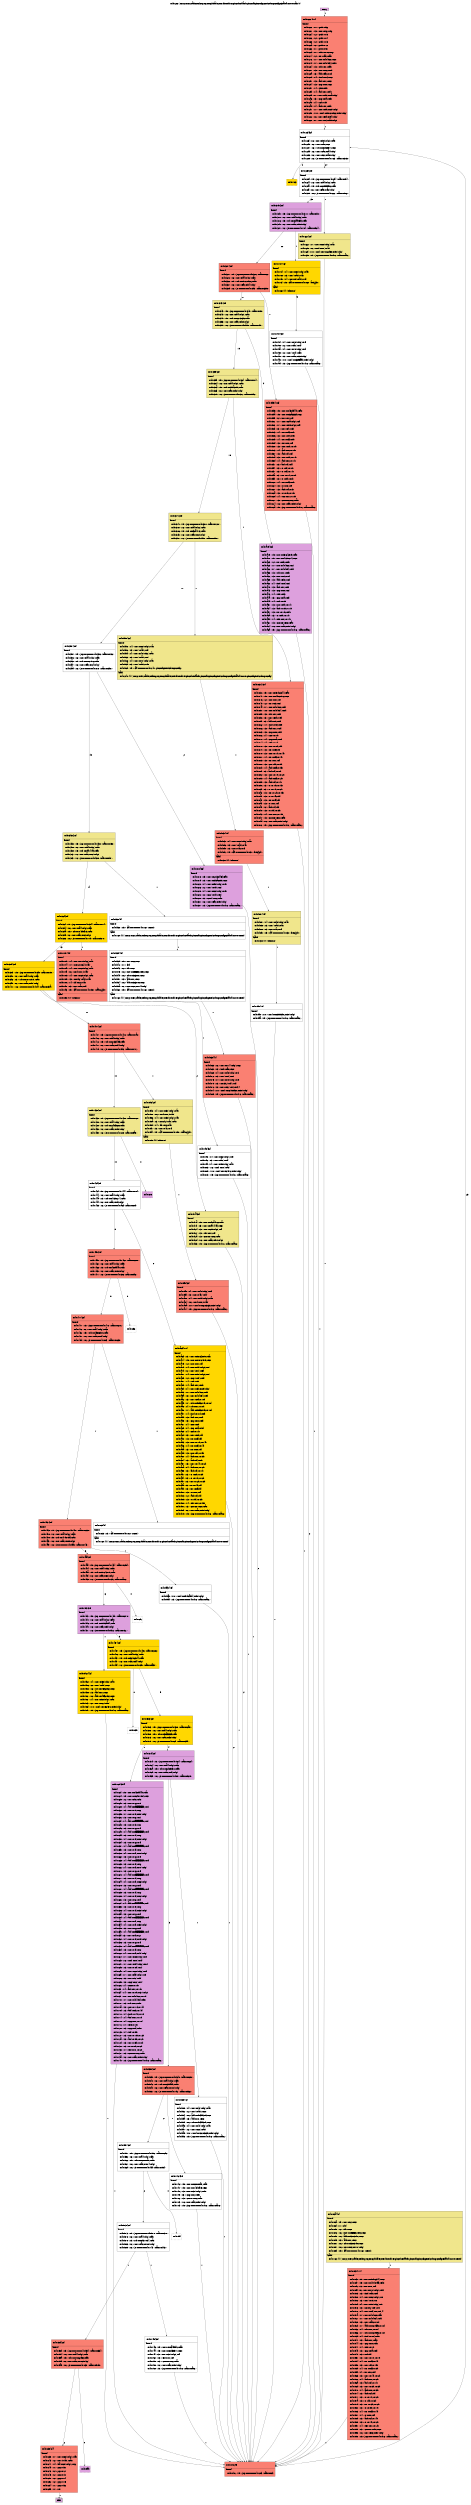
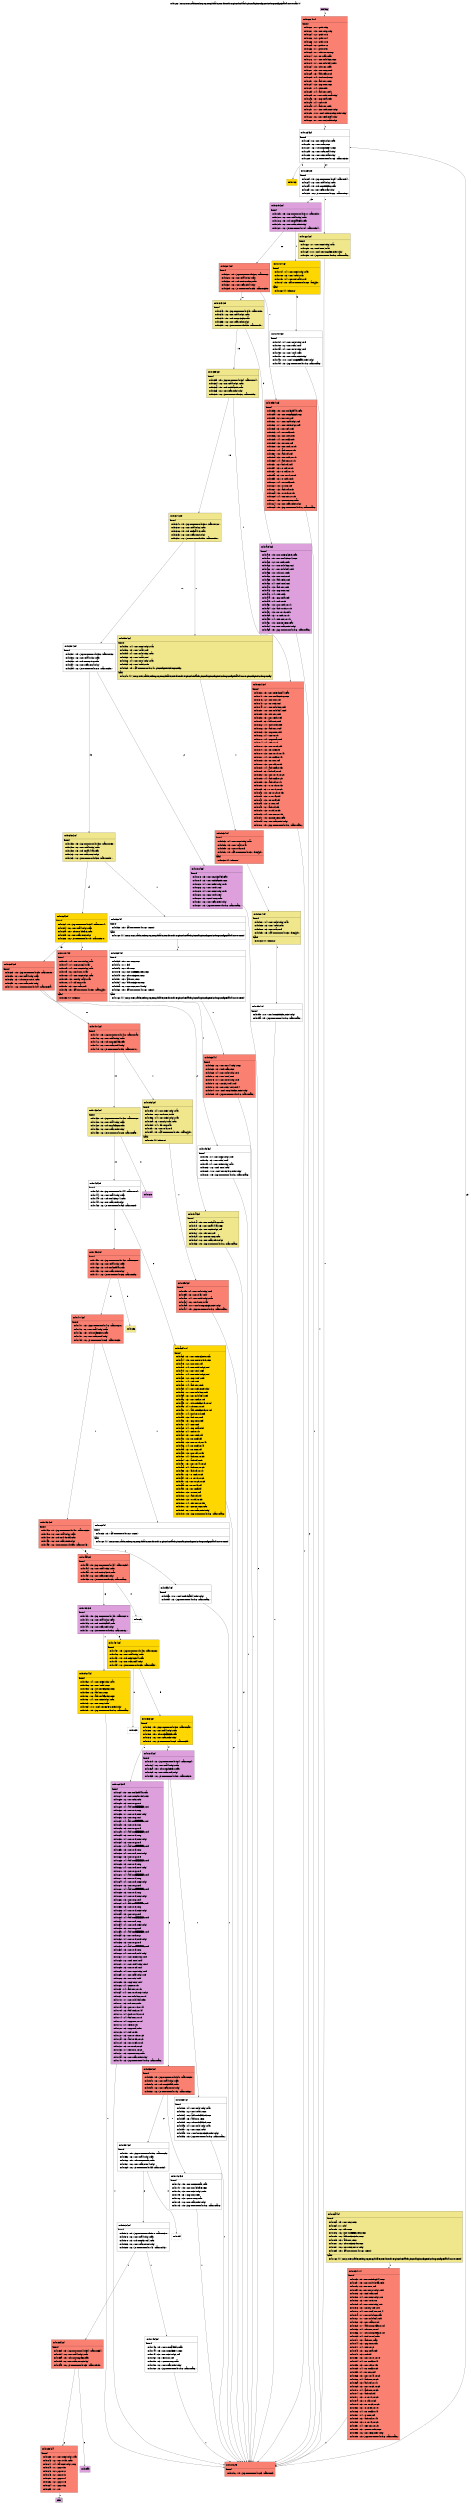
node "Entry": label "Entry" -> "Desktop"
node "0x4013eb [28]": fillcolor gold -> salmon
node "0x401c56": fillcolor white -> khaki
